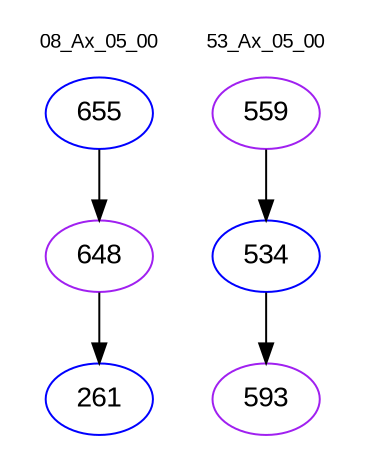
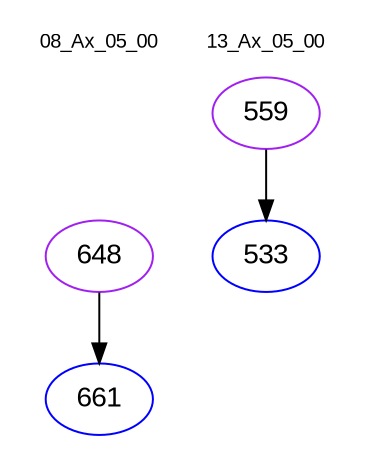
cluster "53_Ax_05_00": label "53_Ax_05_00" -> "13_Ax_05_00"
node "655": removed
node "534": label "534" -> "533"
node "261": label "261" -> "661"
node "593": removed
